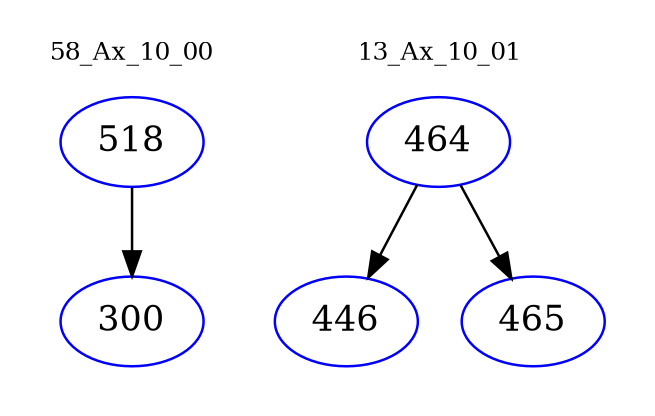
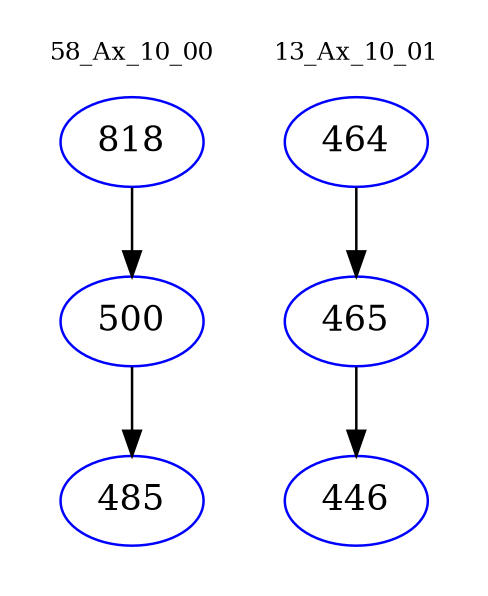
node "518": label "518" -> "818"
edge "464" -> "446": now "465" -> "446"
node "300": label "300" -> "500"
node "485": added
